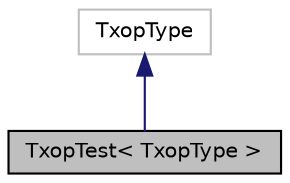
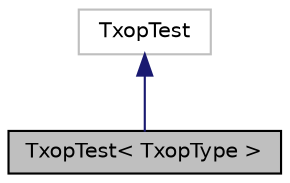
node "TxopType": label "TxopType" -> "TxopTest"
